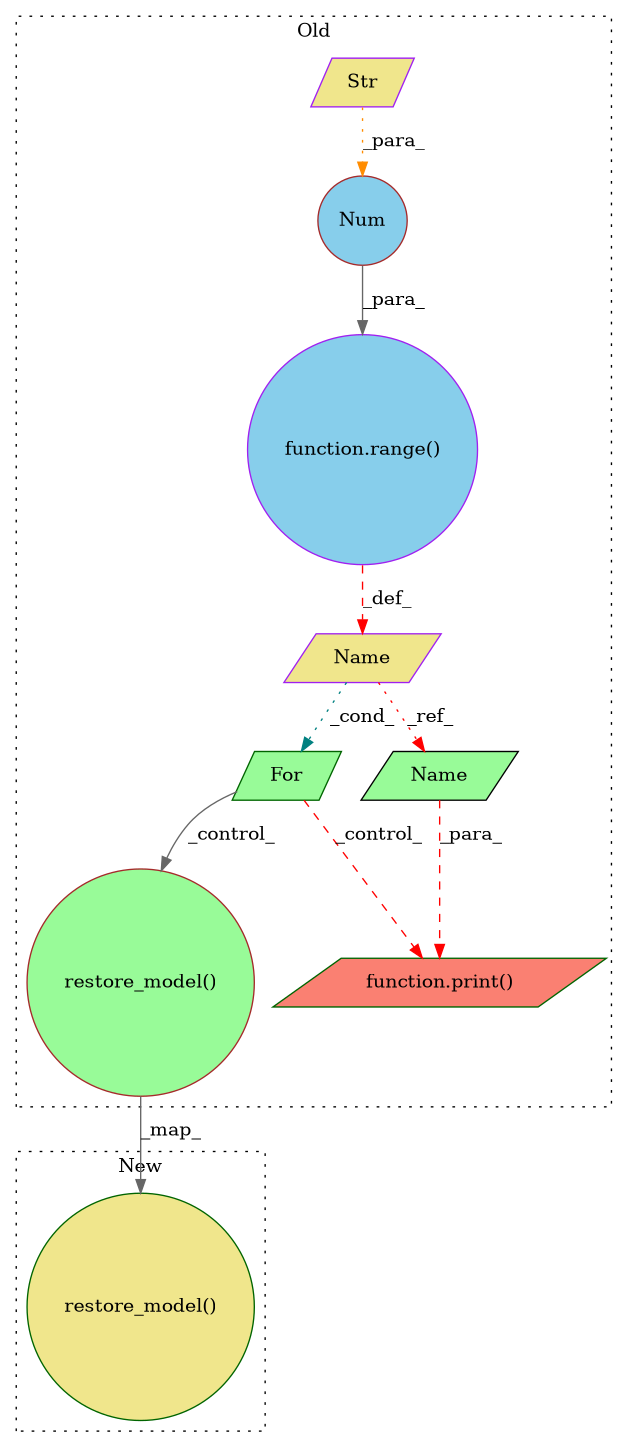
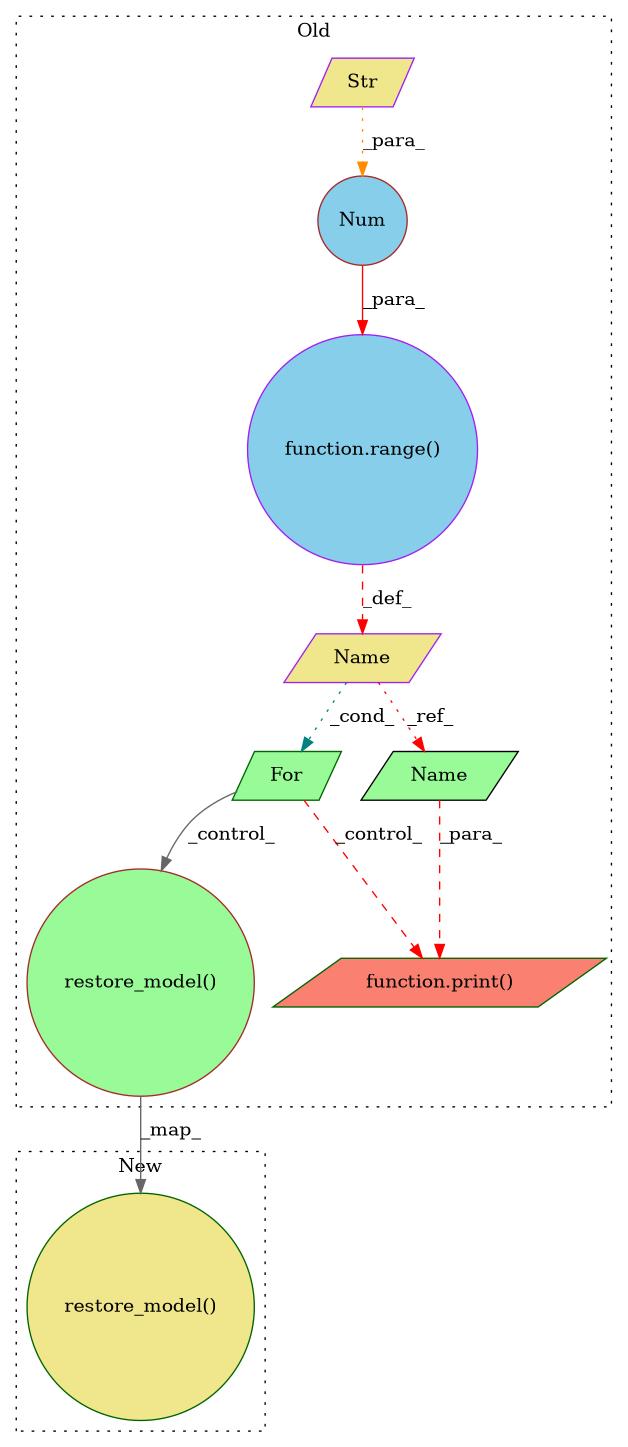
edge "Num" -> "function.range()": color gray40 -> red
